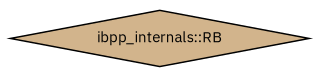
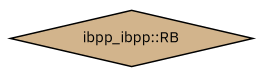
node "ibpp_internals::RB": label "ibpp_internals::RB" -> "ibpp_ibpp::RB"
